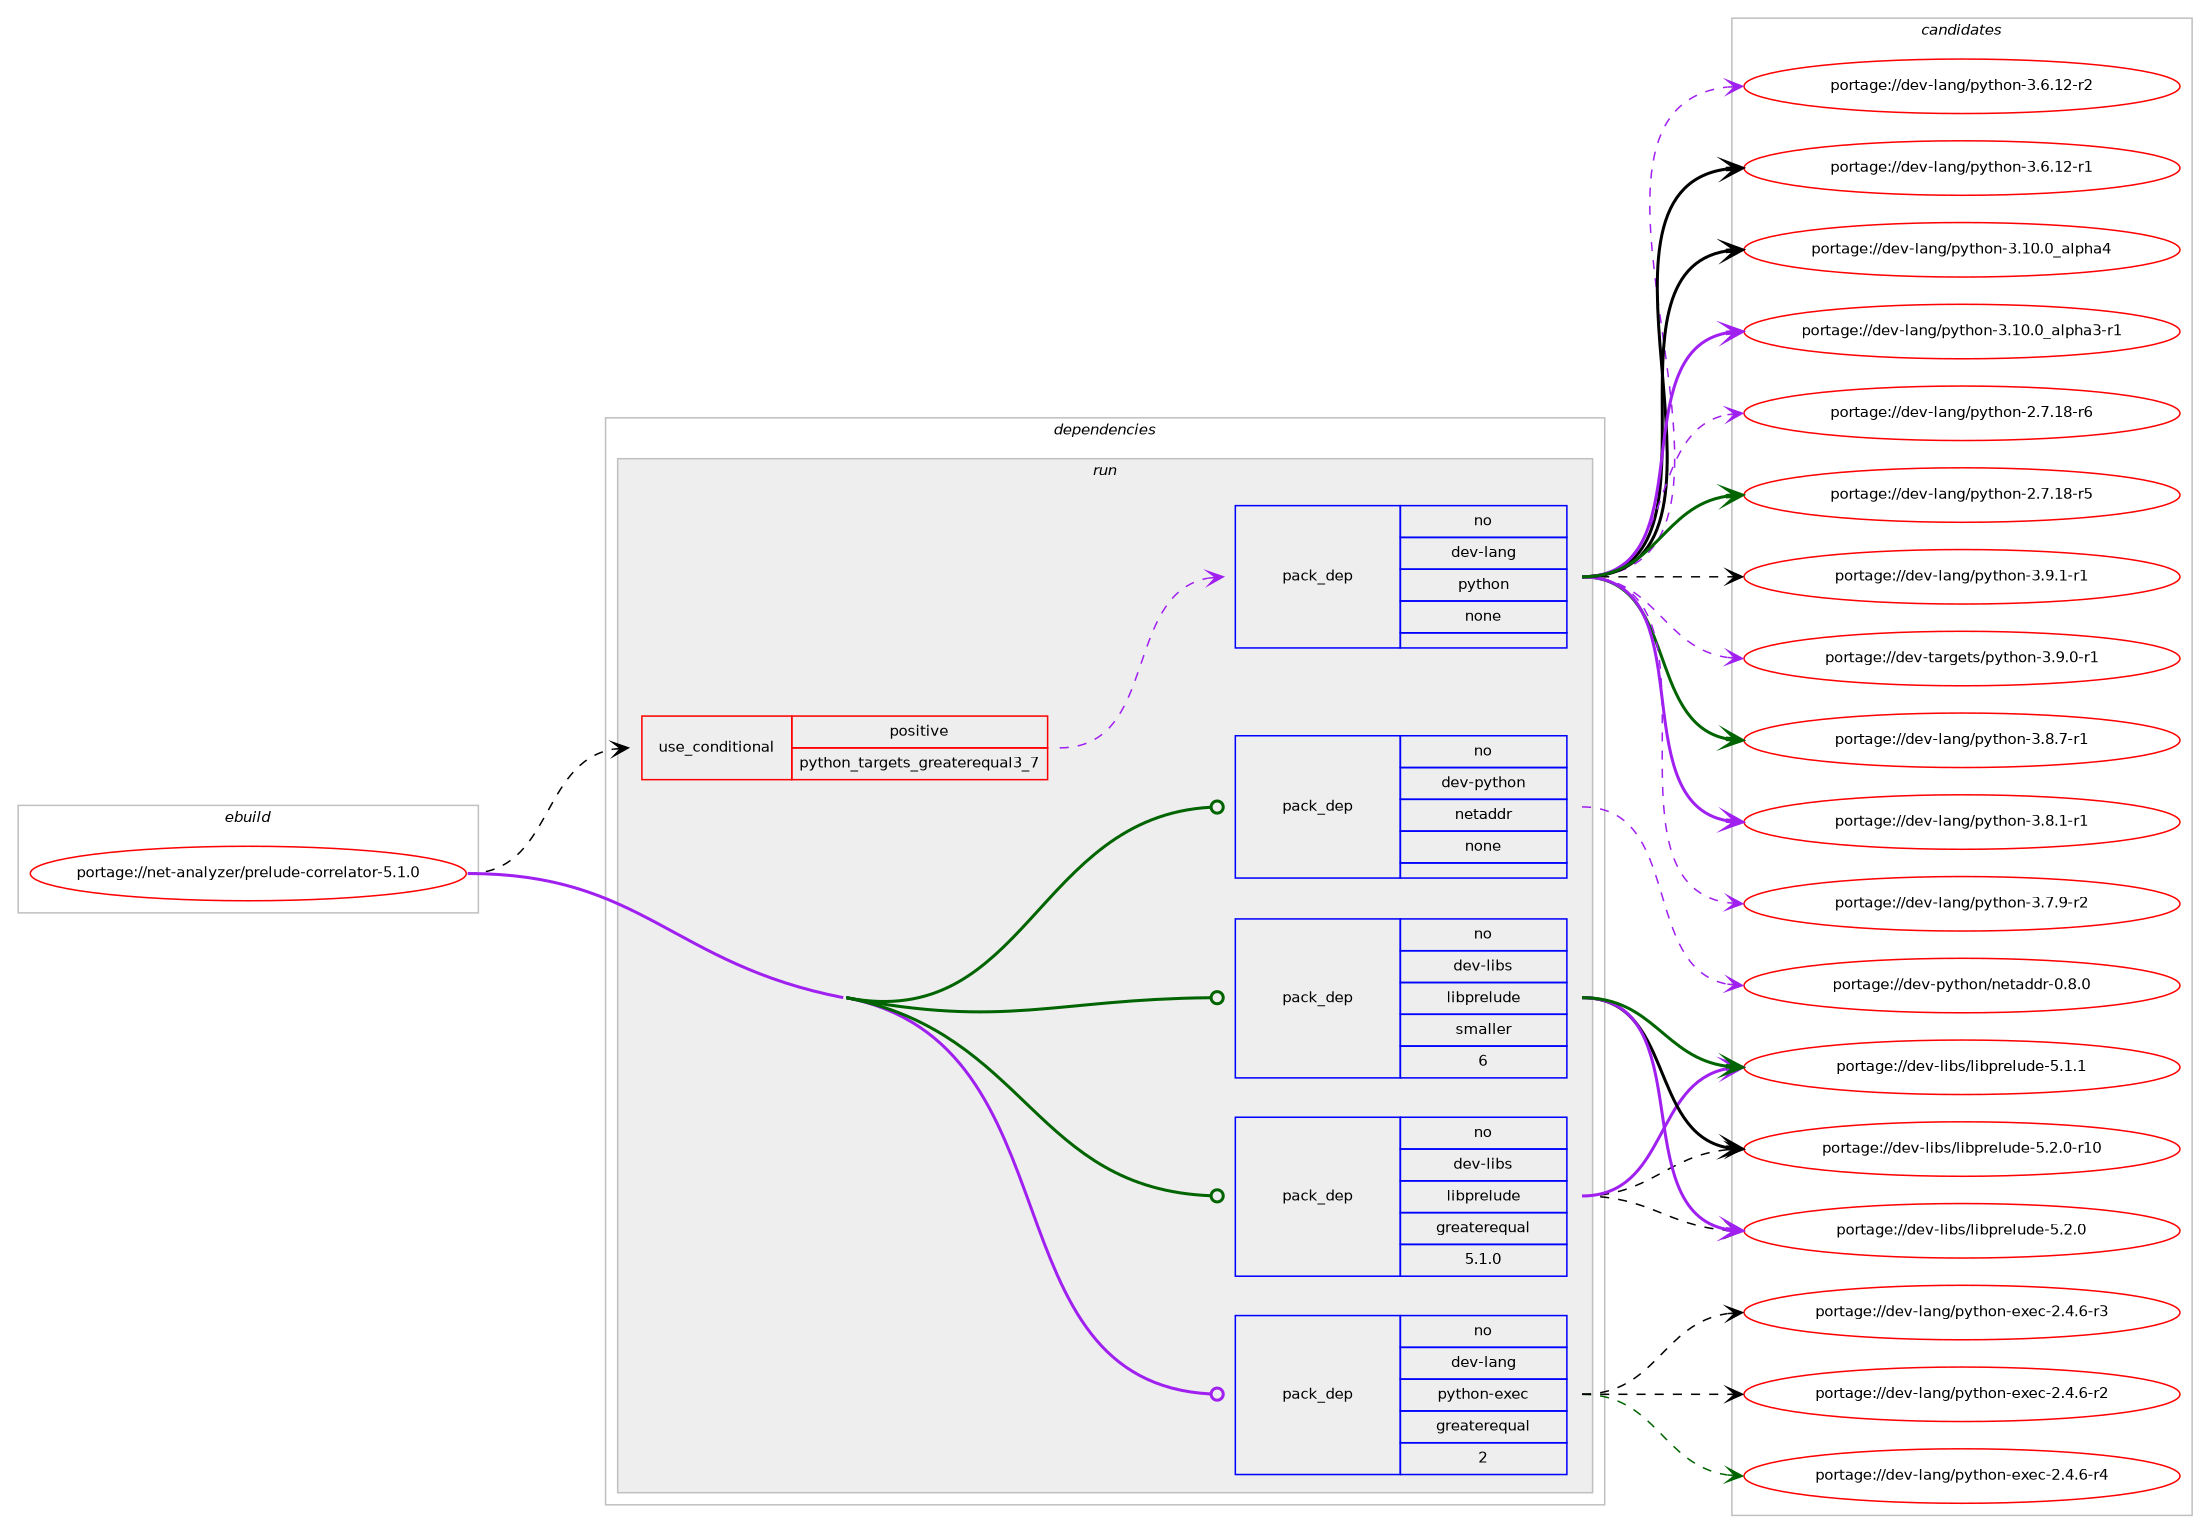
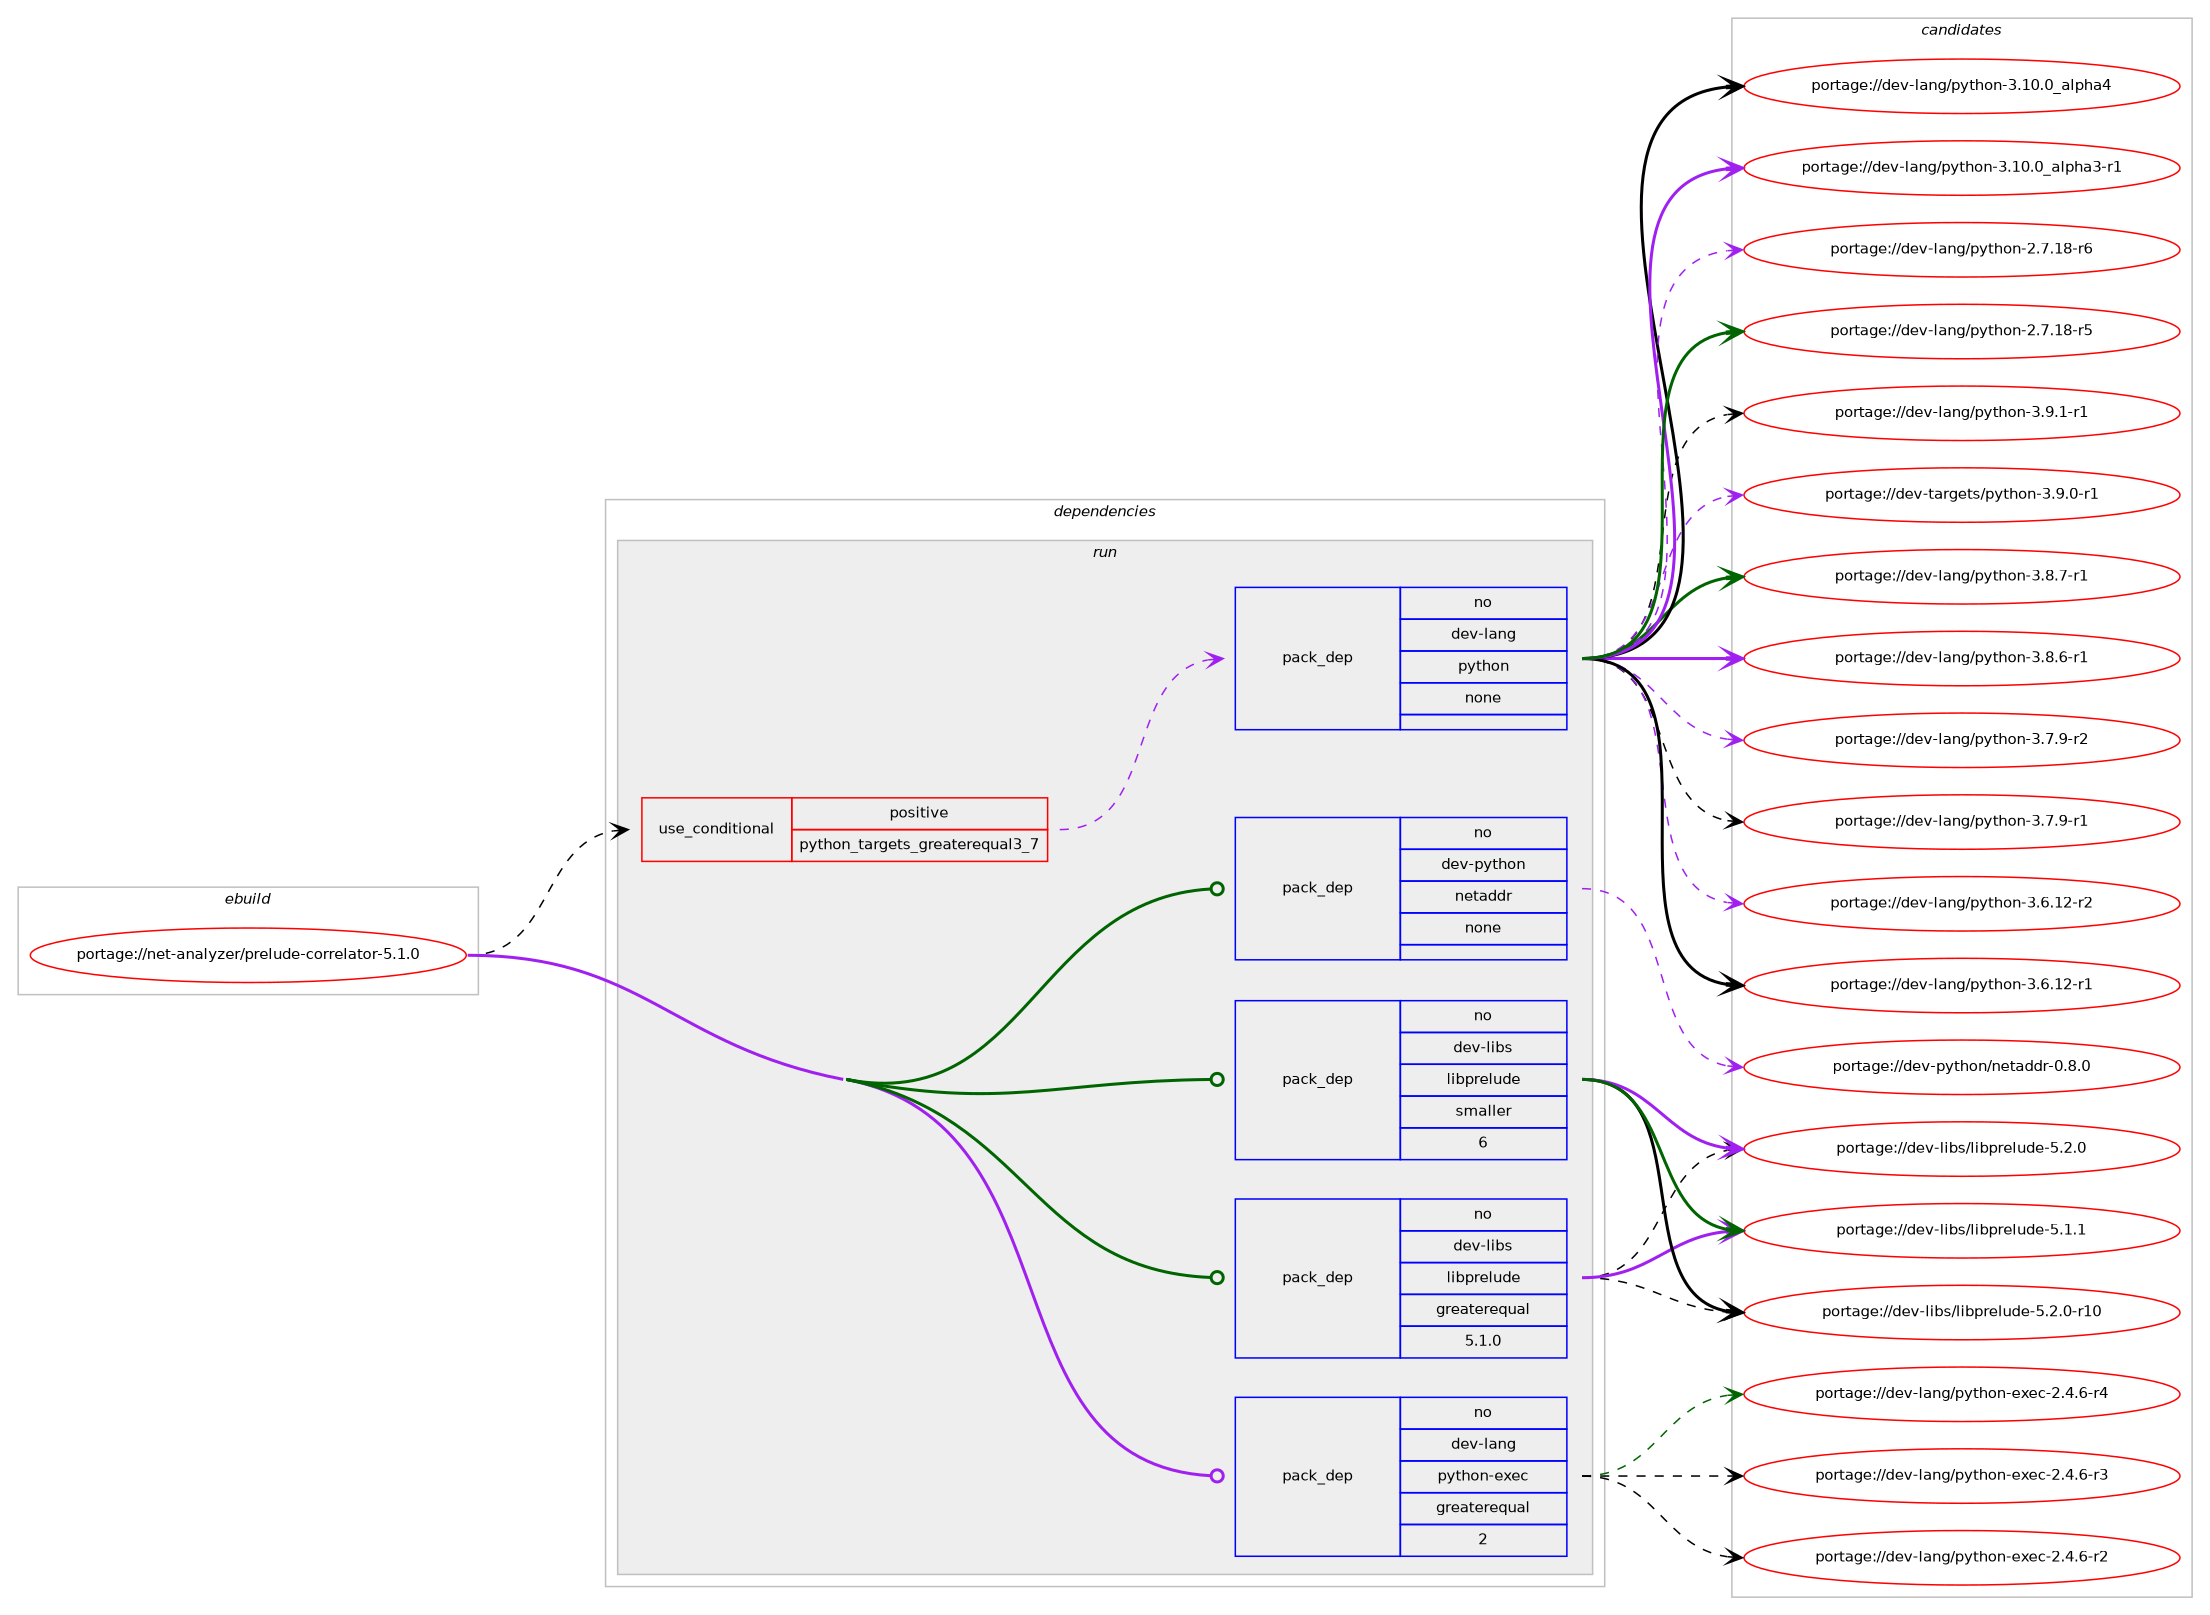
node "portage://dev-lang/python-3.8.1-r1": label "portage://dev-lang/python-3.8.1-r1" -> "portage://dev-lang/python-3.8.6-r1"
node "portage://dev-lang/python-3.7.9-r1": added
